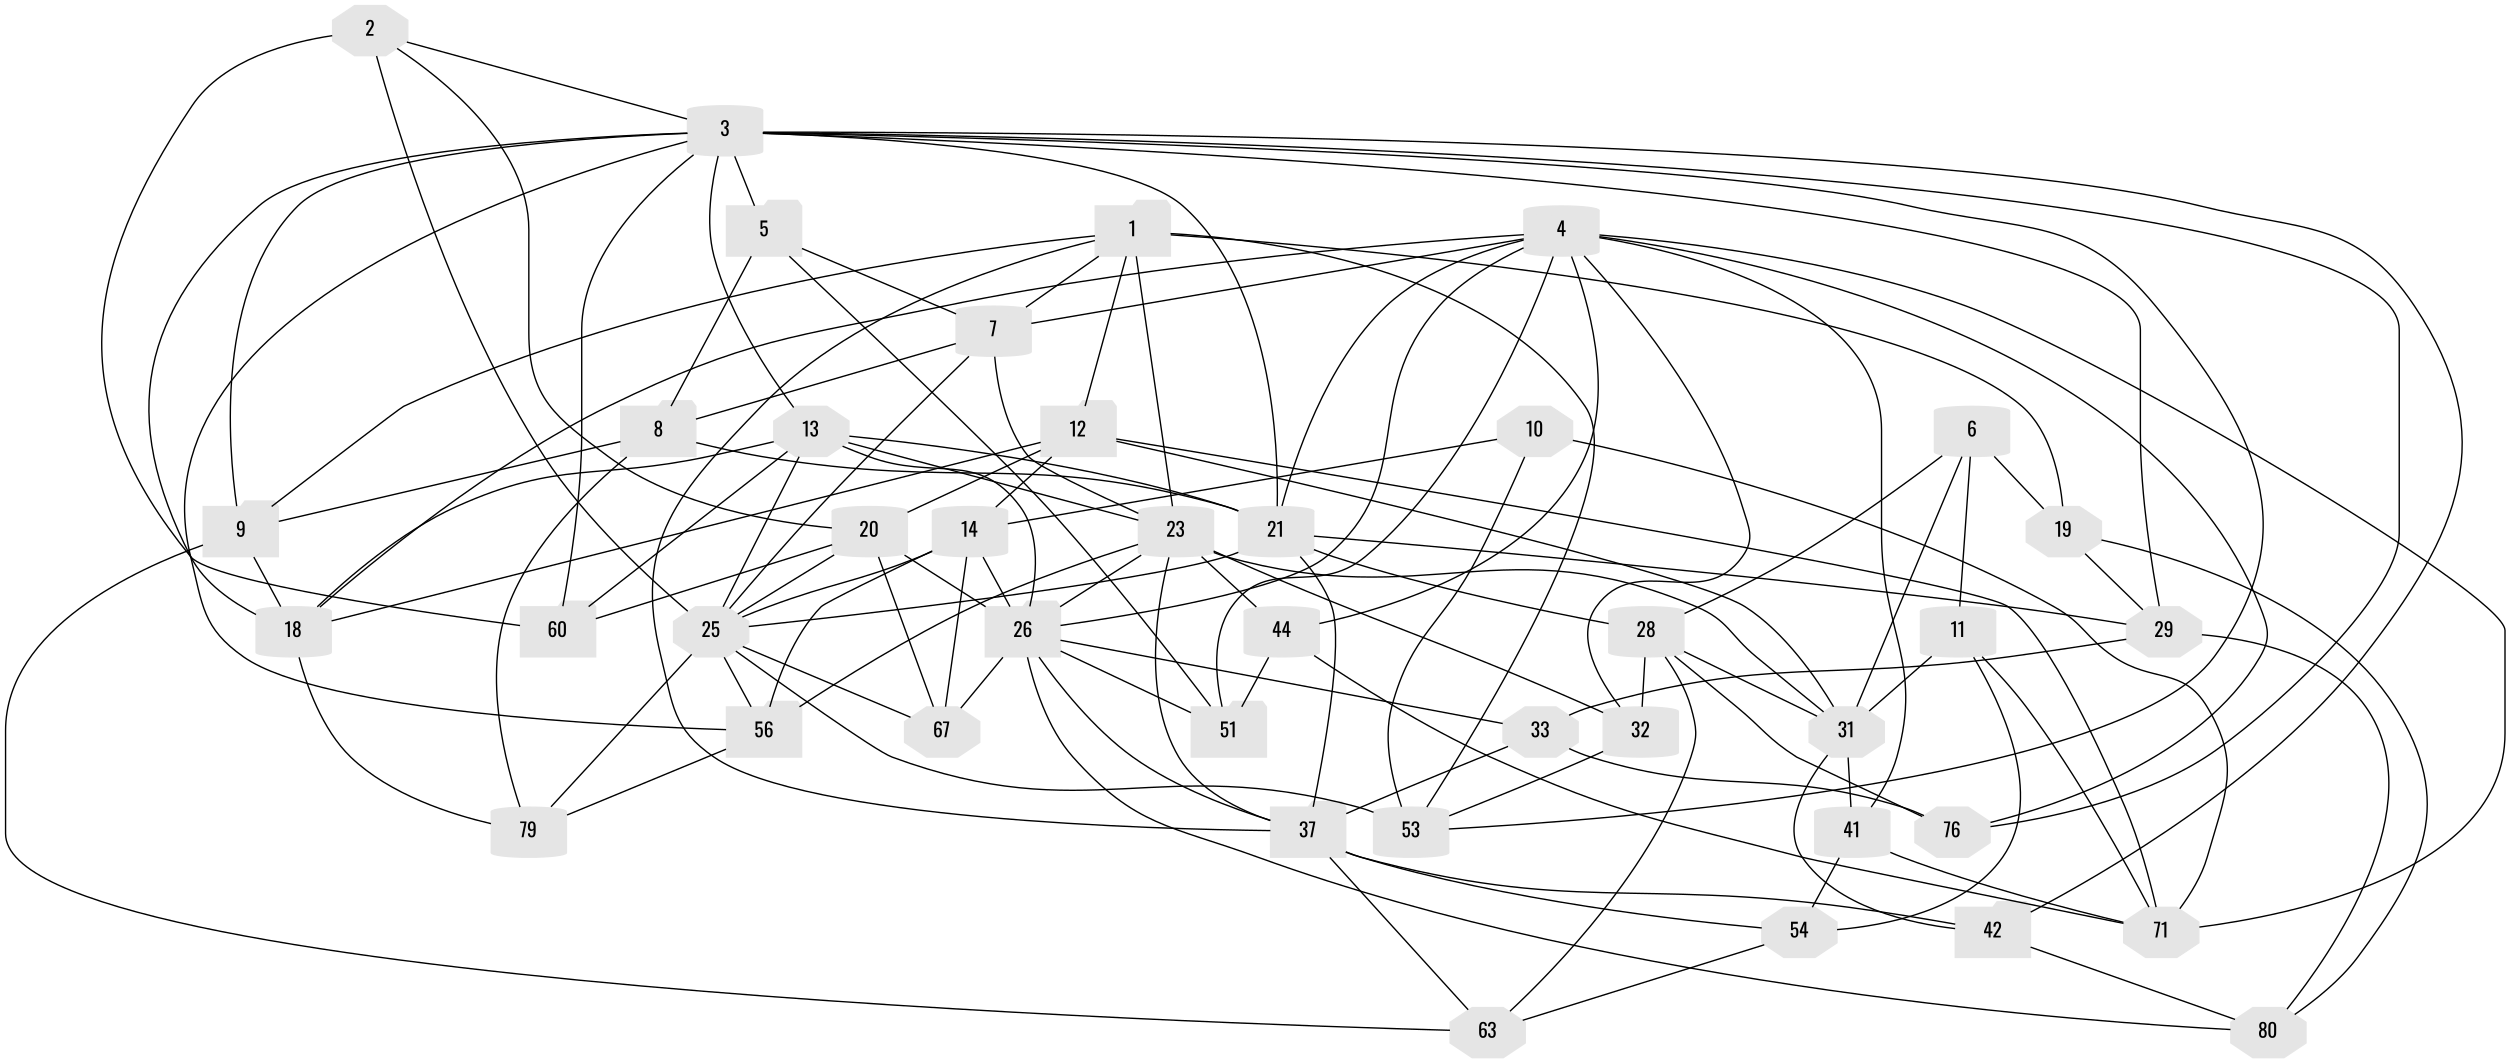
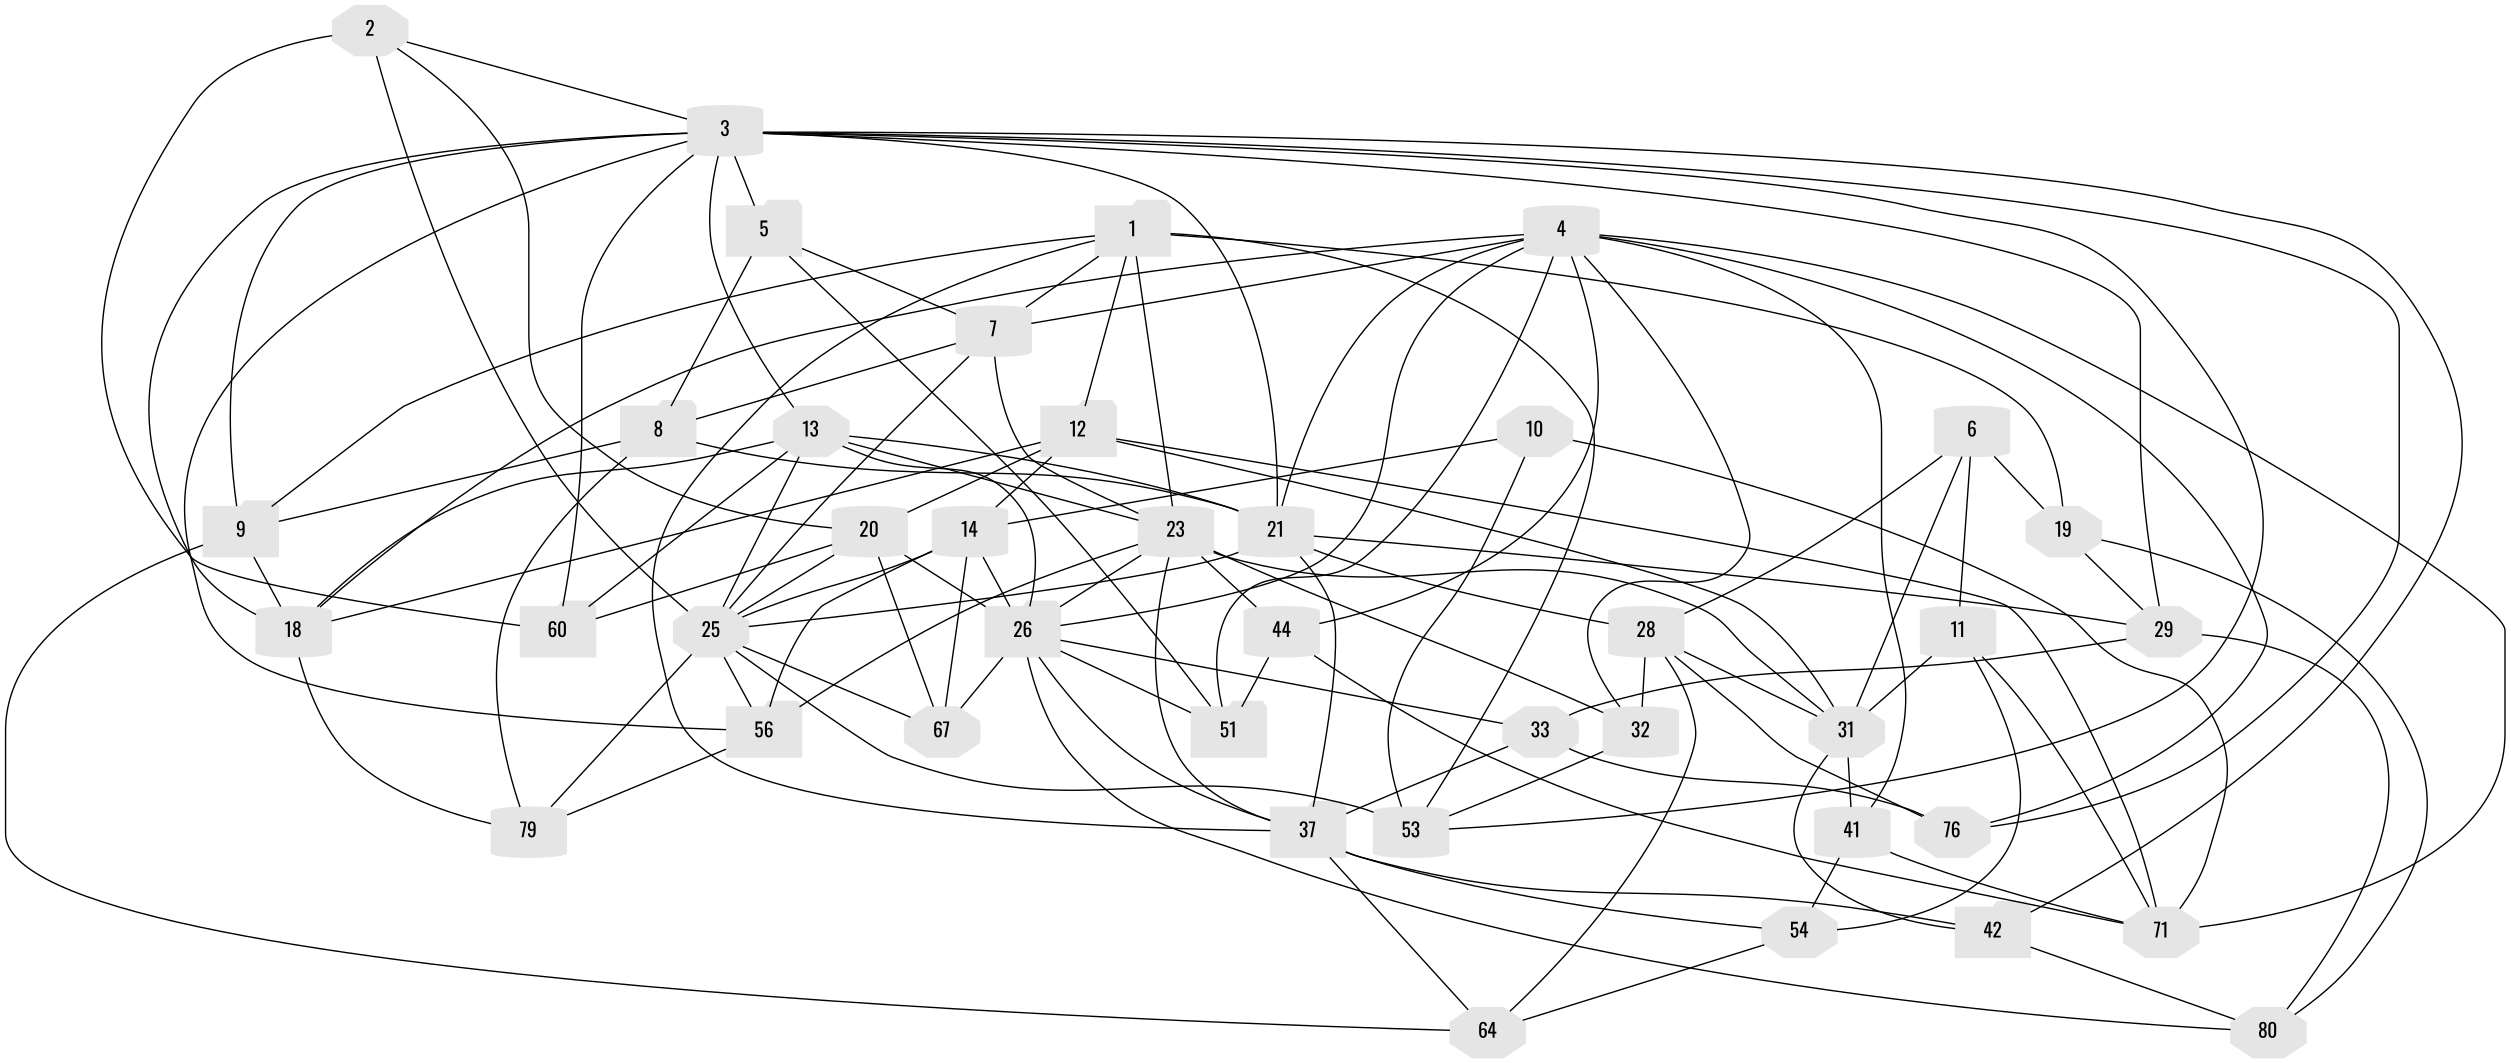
node "63": label "63" -> "64"
